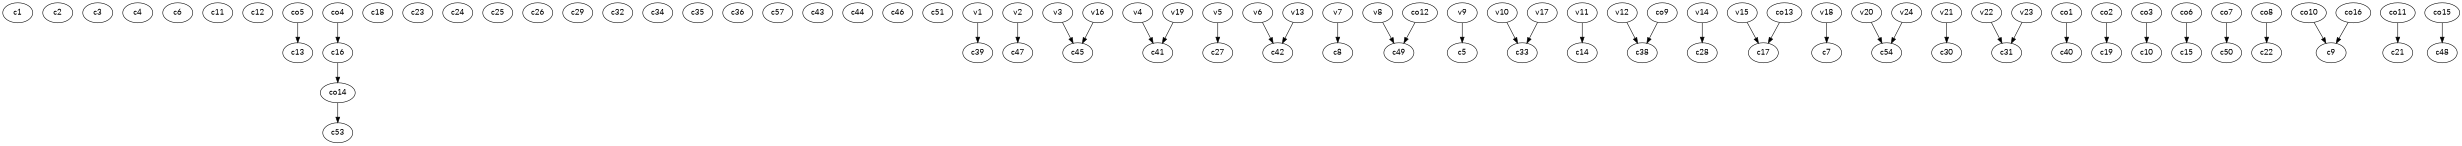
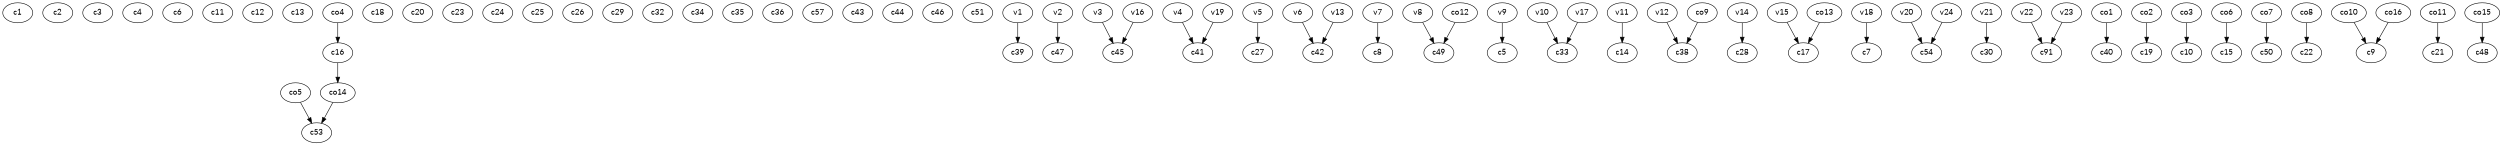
node "c20": added
edge "co5" -> "c13": now "co5" -> "c53"
node "c31": label "c31" -> "c91"
